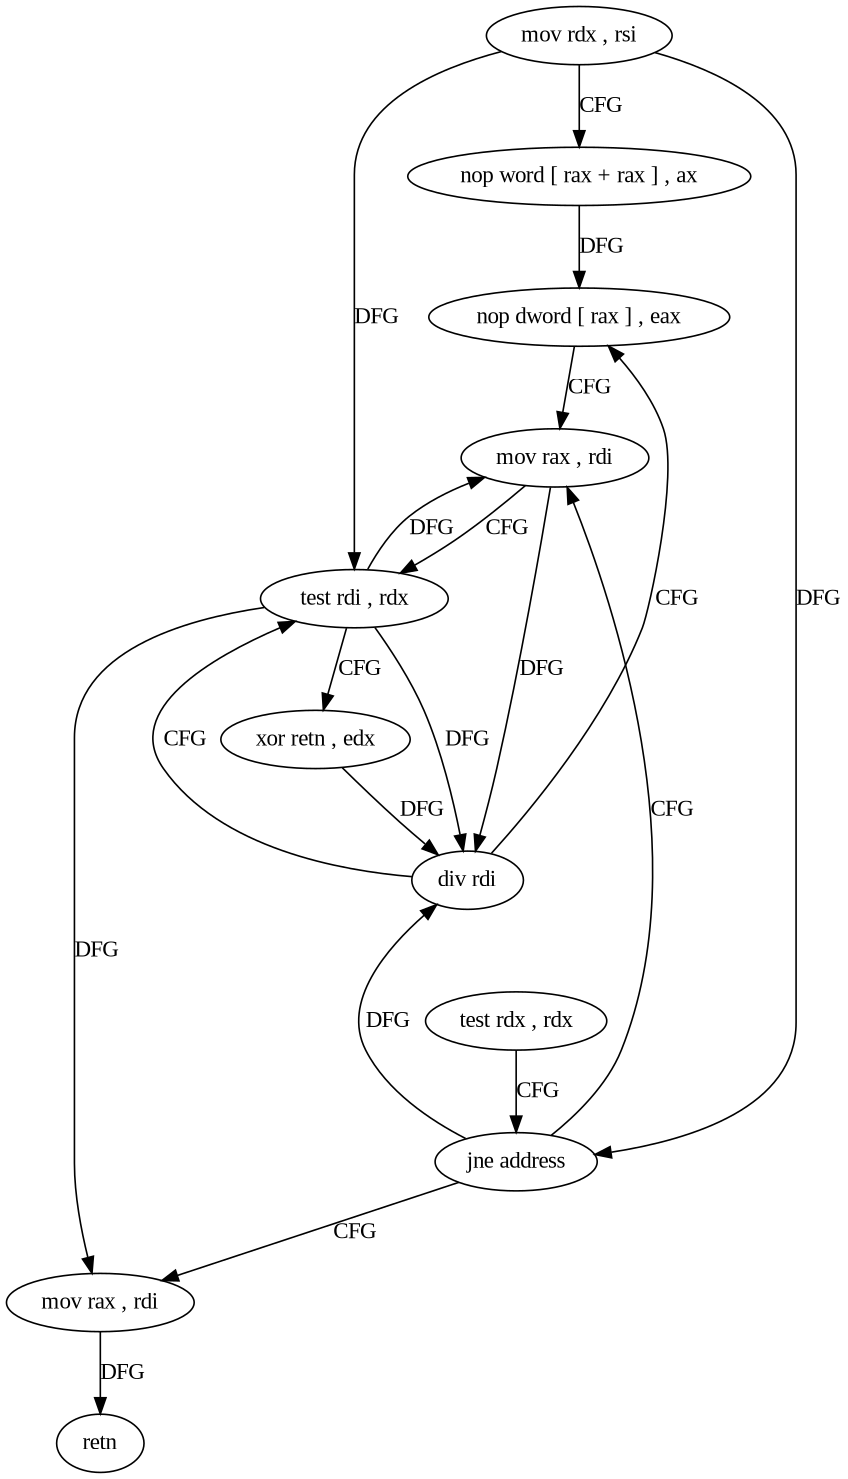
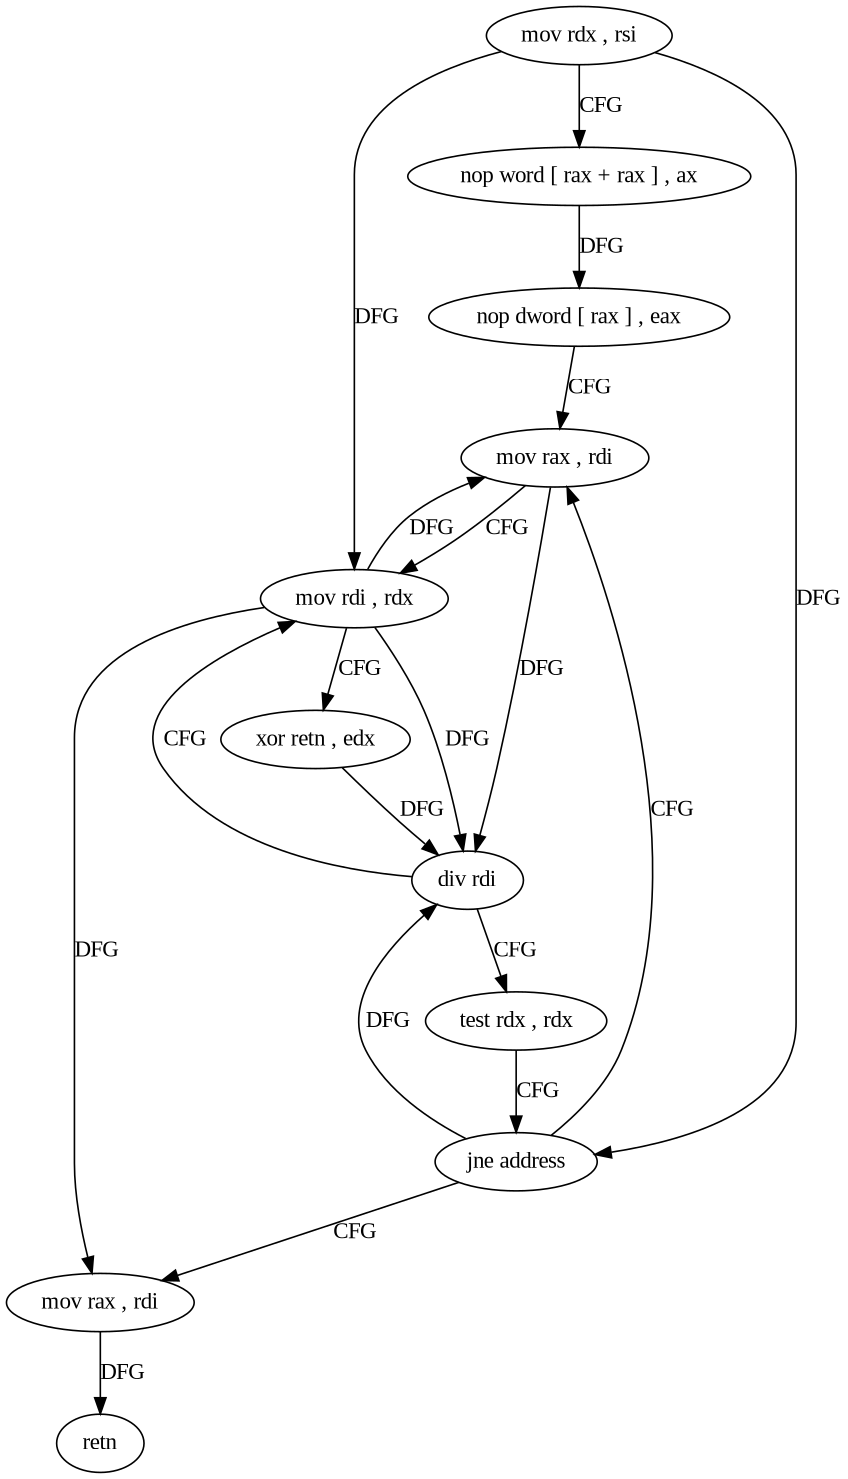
node "test rdi , rdx": label "test rdi , rdx" -> "mov rdi , rdx"
edge "div rdi" -> "nop dword [ rax ] , eax": now "div rdi" -> "test rdx , rdx"
